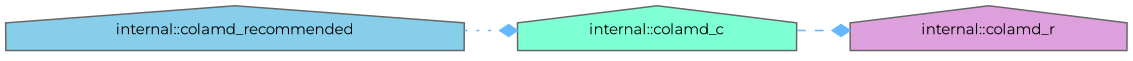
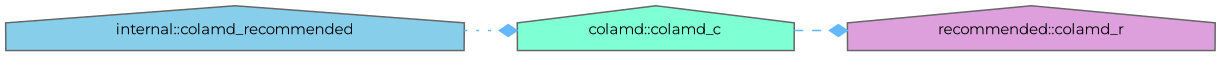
node "internal::colamd_c": label "internal::colamd_c" -> "colamd::colamd_c"
node "internal::colamd_r": label "internal::colamd_r" -> "recommended::colamd_r"
